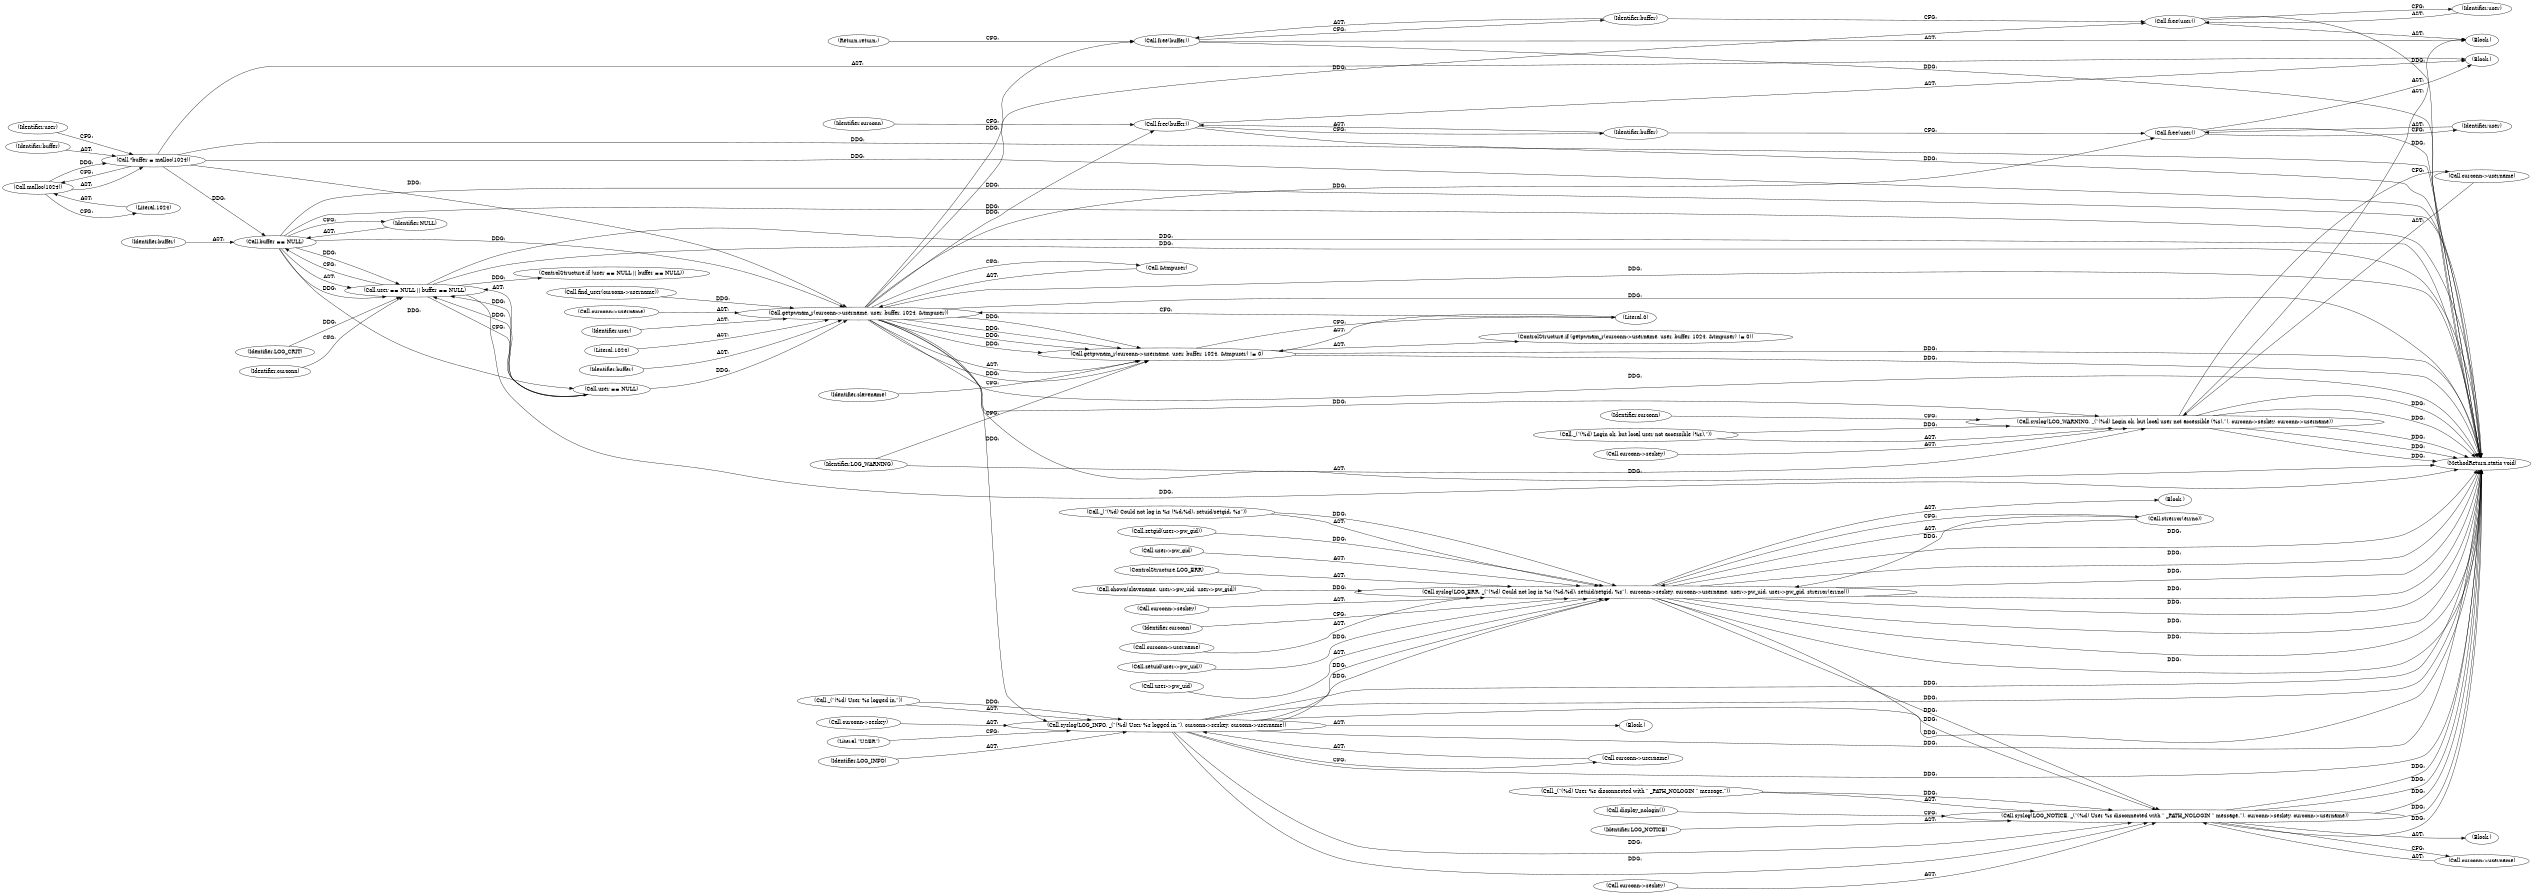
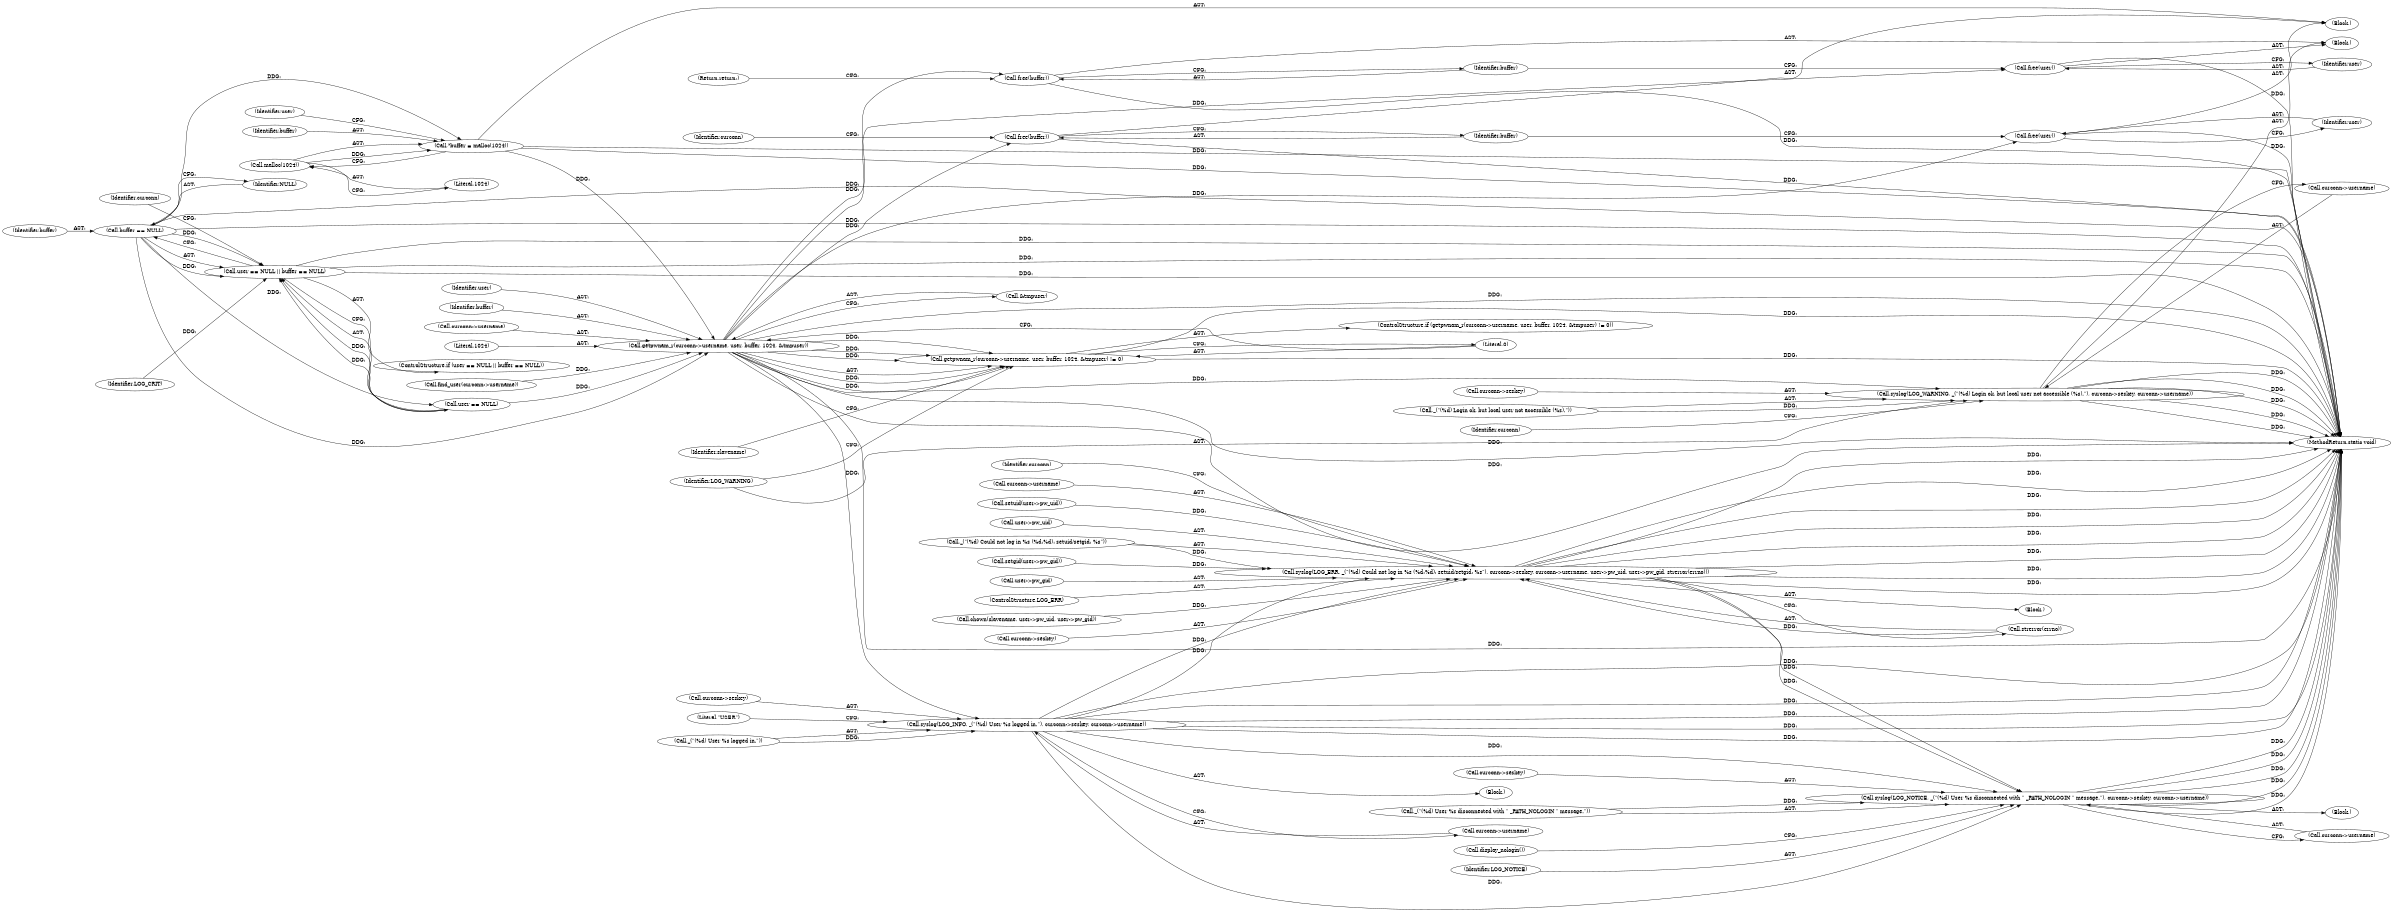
edge "(Call,*buffer = malloc(1024))" -> "(Call,buffer == NULL)": reversed
edge "(Call,user == NULL || buffer == NULL)" -> "(ControlStructure,if (user == NULL || buffer == NULL))": label "DDG: " -> "AST: "
node "(Identifier,LOG_INFO)": removed
